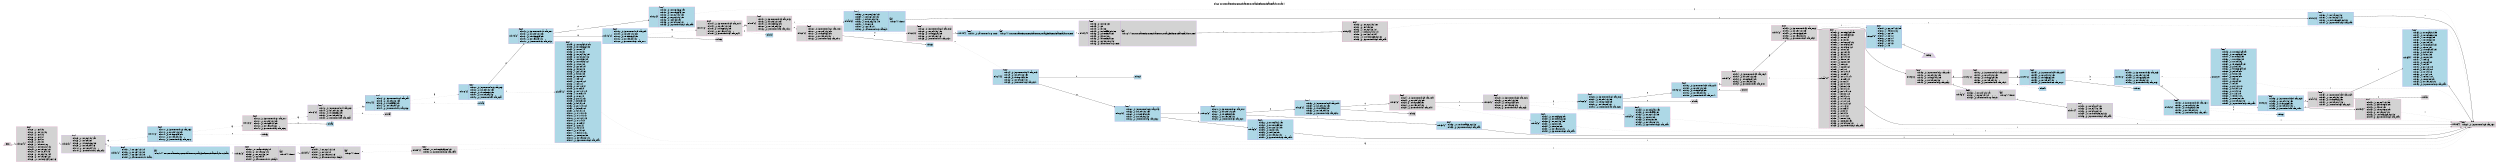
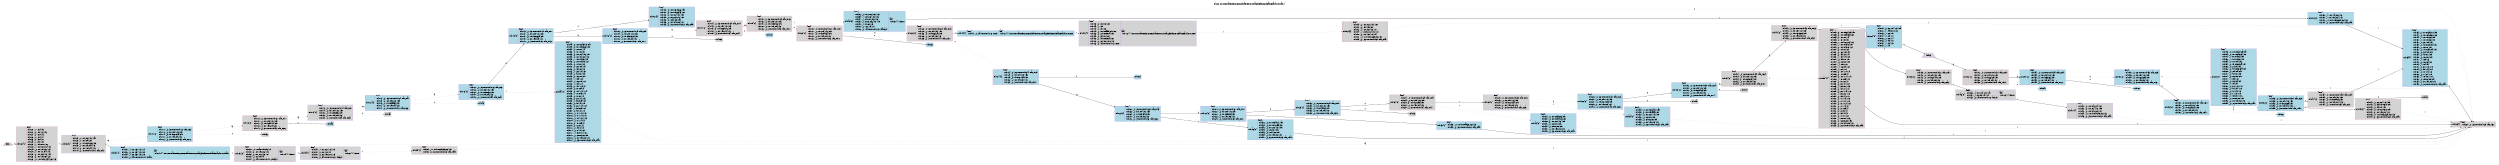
edge "0x401b08 [26]" -> "0x40206b [5]": now "0x401b08 [26]" -> "0x401f3f [91]"
edge "0x401b45 [40]" -> "0x401b6d [35]": style bold -> dotted
edge "0x40195c [28]" -> "0x401978 [28]": now "Desktop" -> "0x401978 [28]"
